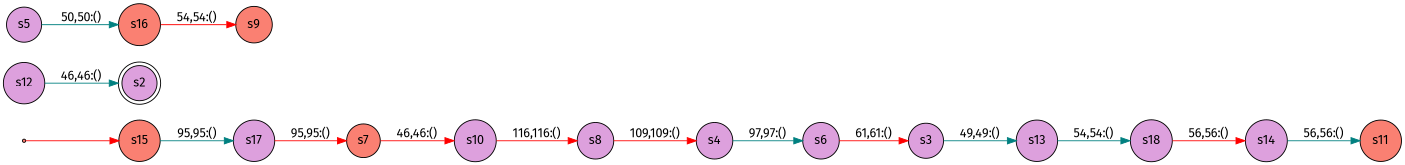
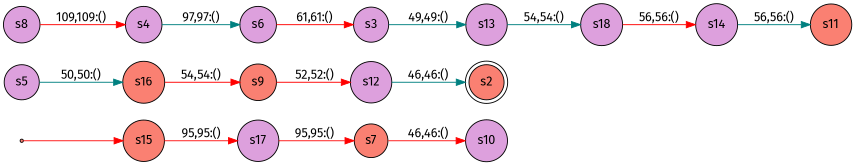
edge "s9" -> "s12": added, label "52,52:()"
node "s2": fillcolor plum -> salmon
edge "s15" -> "s17": color teal -> red
edge "s10" -> "s8": removed, label "116,116:()"
